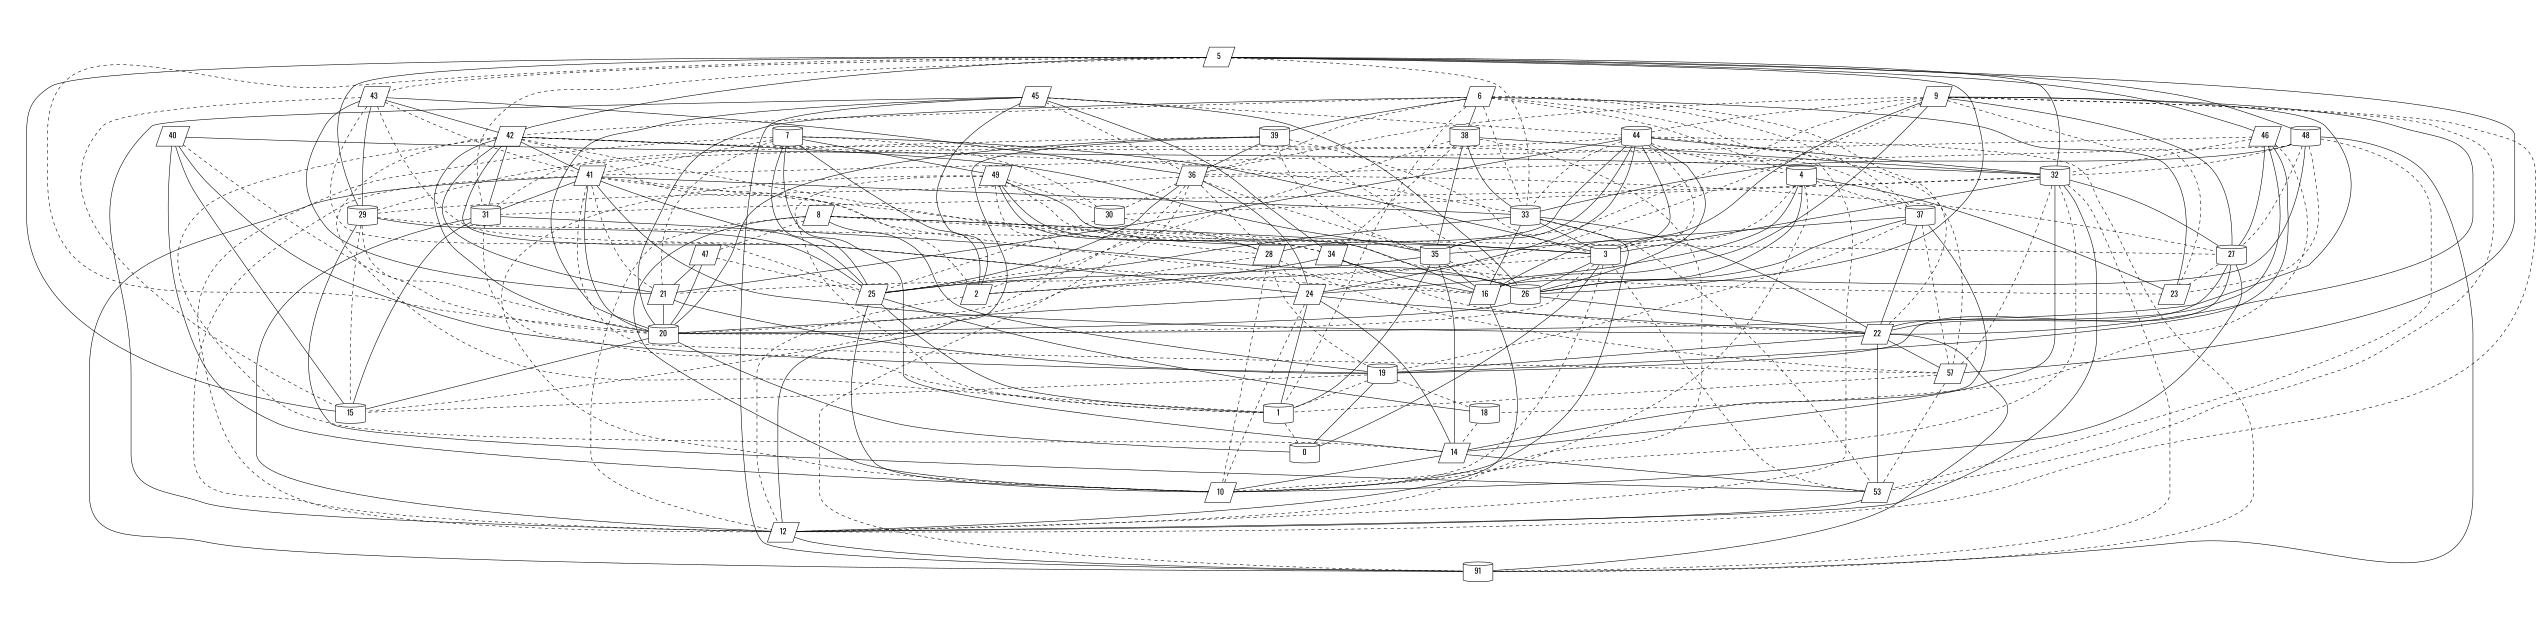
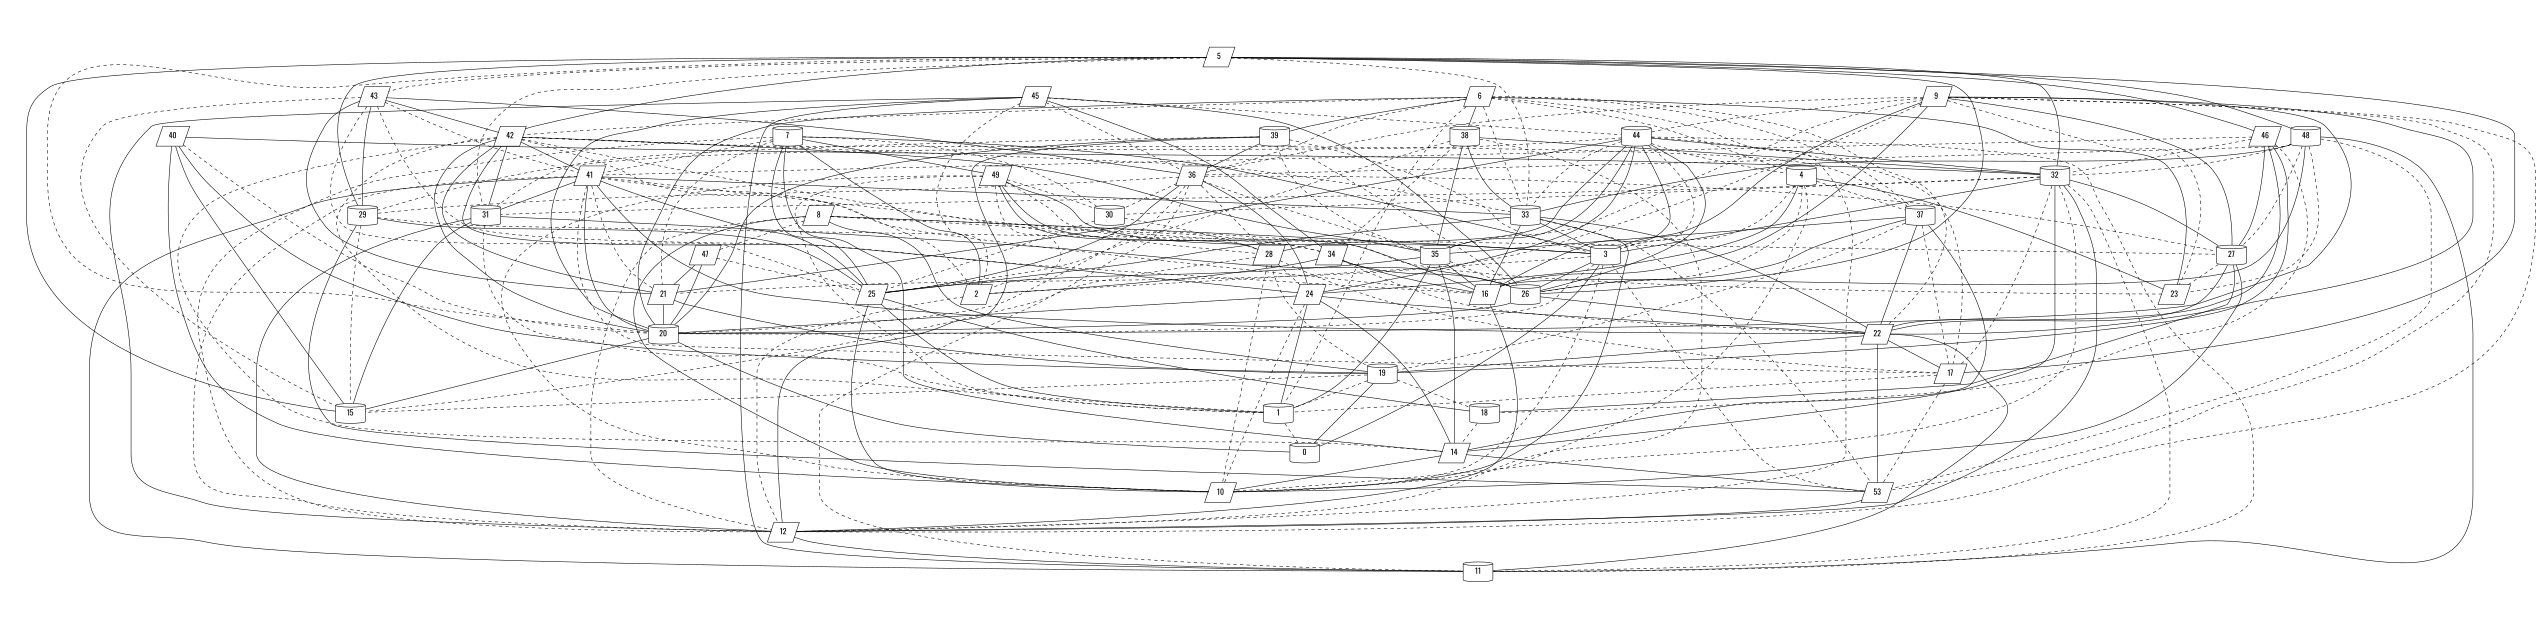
edge "45" -- "2": style solid -> dashed
edge "4" -- "26": style solid -> dashed
edge "29" -- "20": removed
edge "27" -- "19": now "27" -- "18"
node "57": label "57" -> "17"
node "91": label "91" -> "11"
